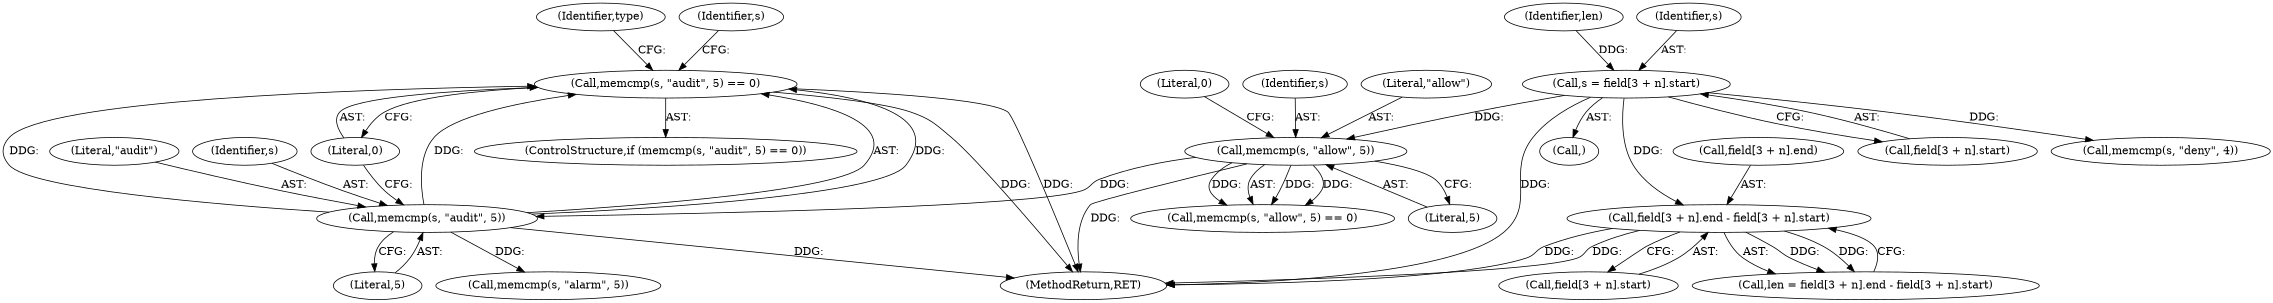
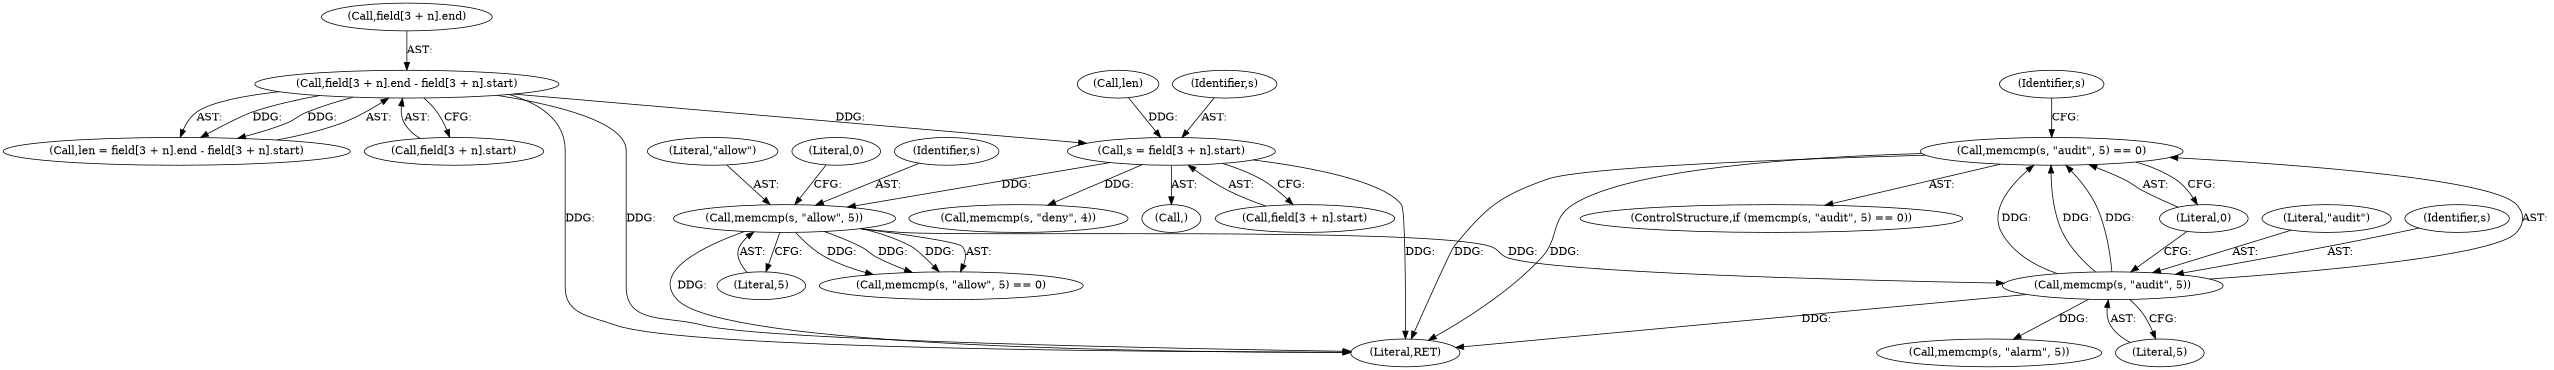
node "(Identifier,type)": removed
node "(Identifier,len)": label "(Identifier,len)" -> "(Call,len)"
edge "(Call,s = field[3 + n].start)" -> "(Call,field[3 + n].end - field[3 + n].start)": reversed
edge "(Call,len = field[3 + n].end - field[3 + n].start)" -> "(Call,field[3 + n].end - field[3 + n].start)": label "CFG: " -> "AST: "
node "(MethodReturn,RET)": label "(MethodReturn,RET)" -> "(Literal,RET)"
